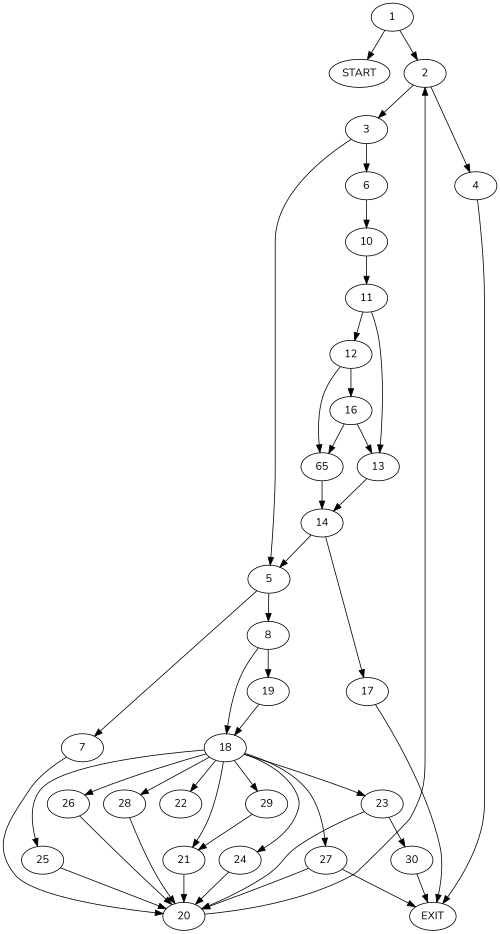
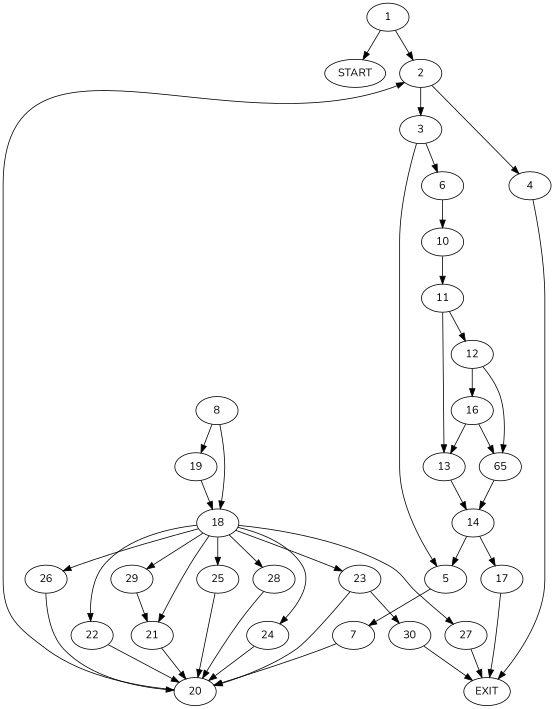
edge "5" -> "8": removed
edge "27" -> "20": now "22" -> "20"
